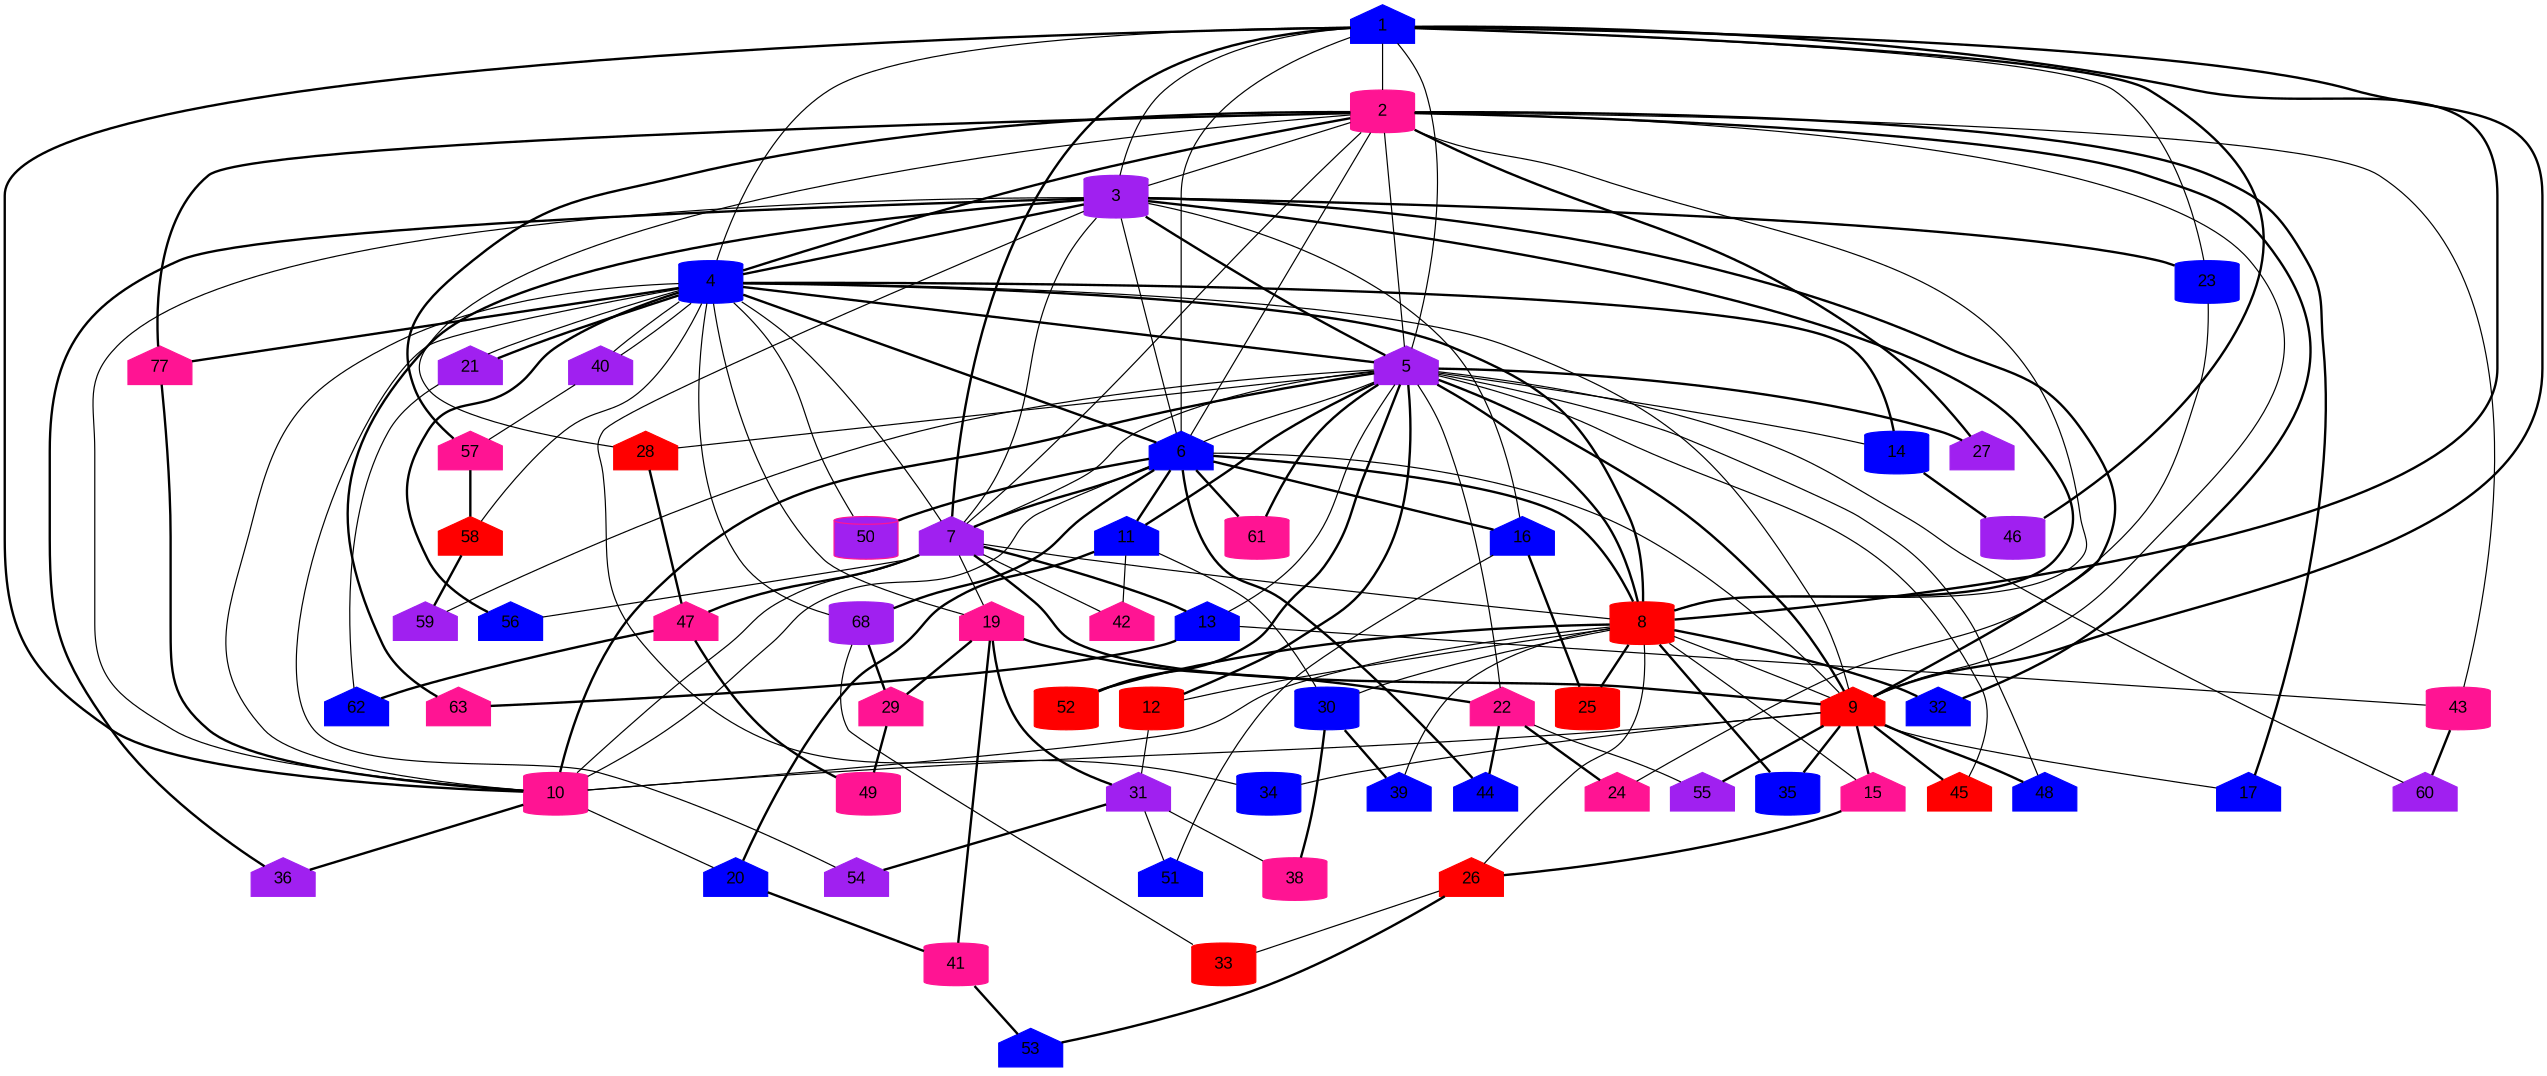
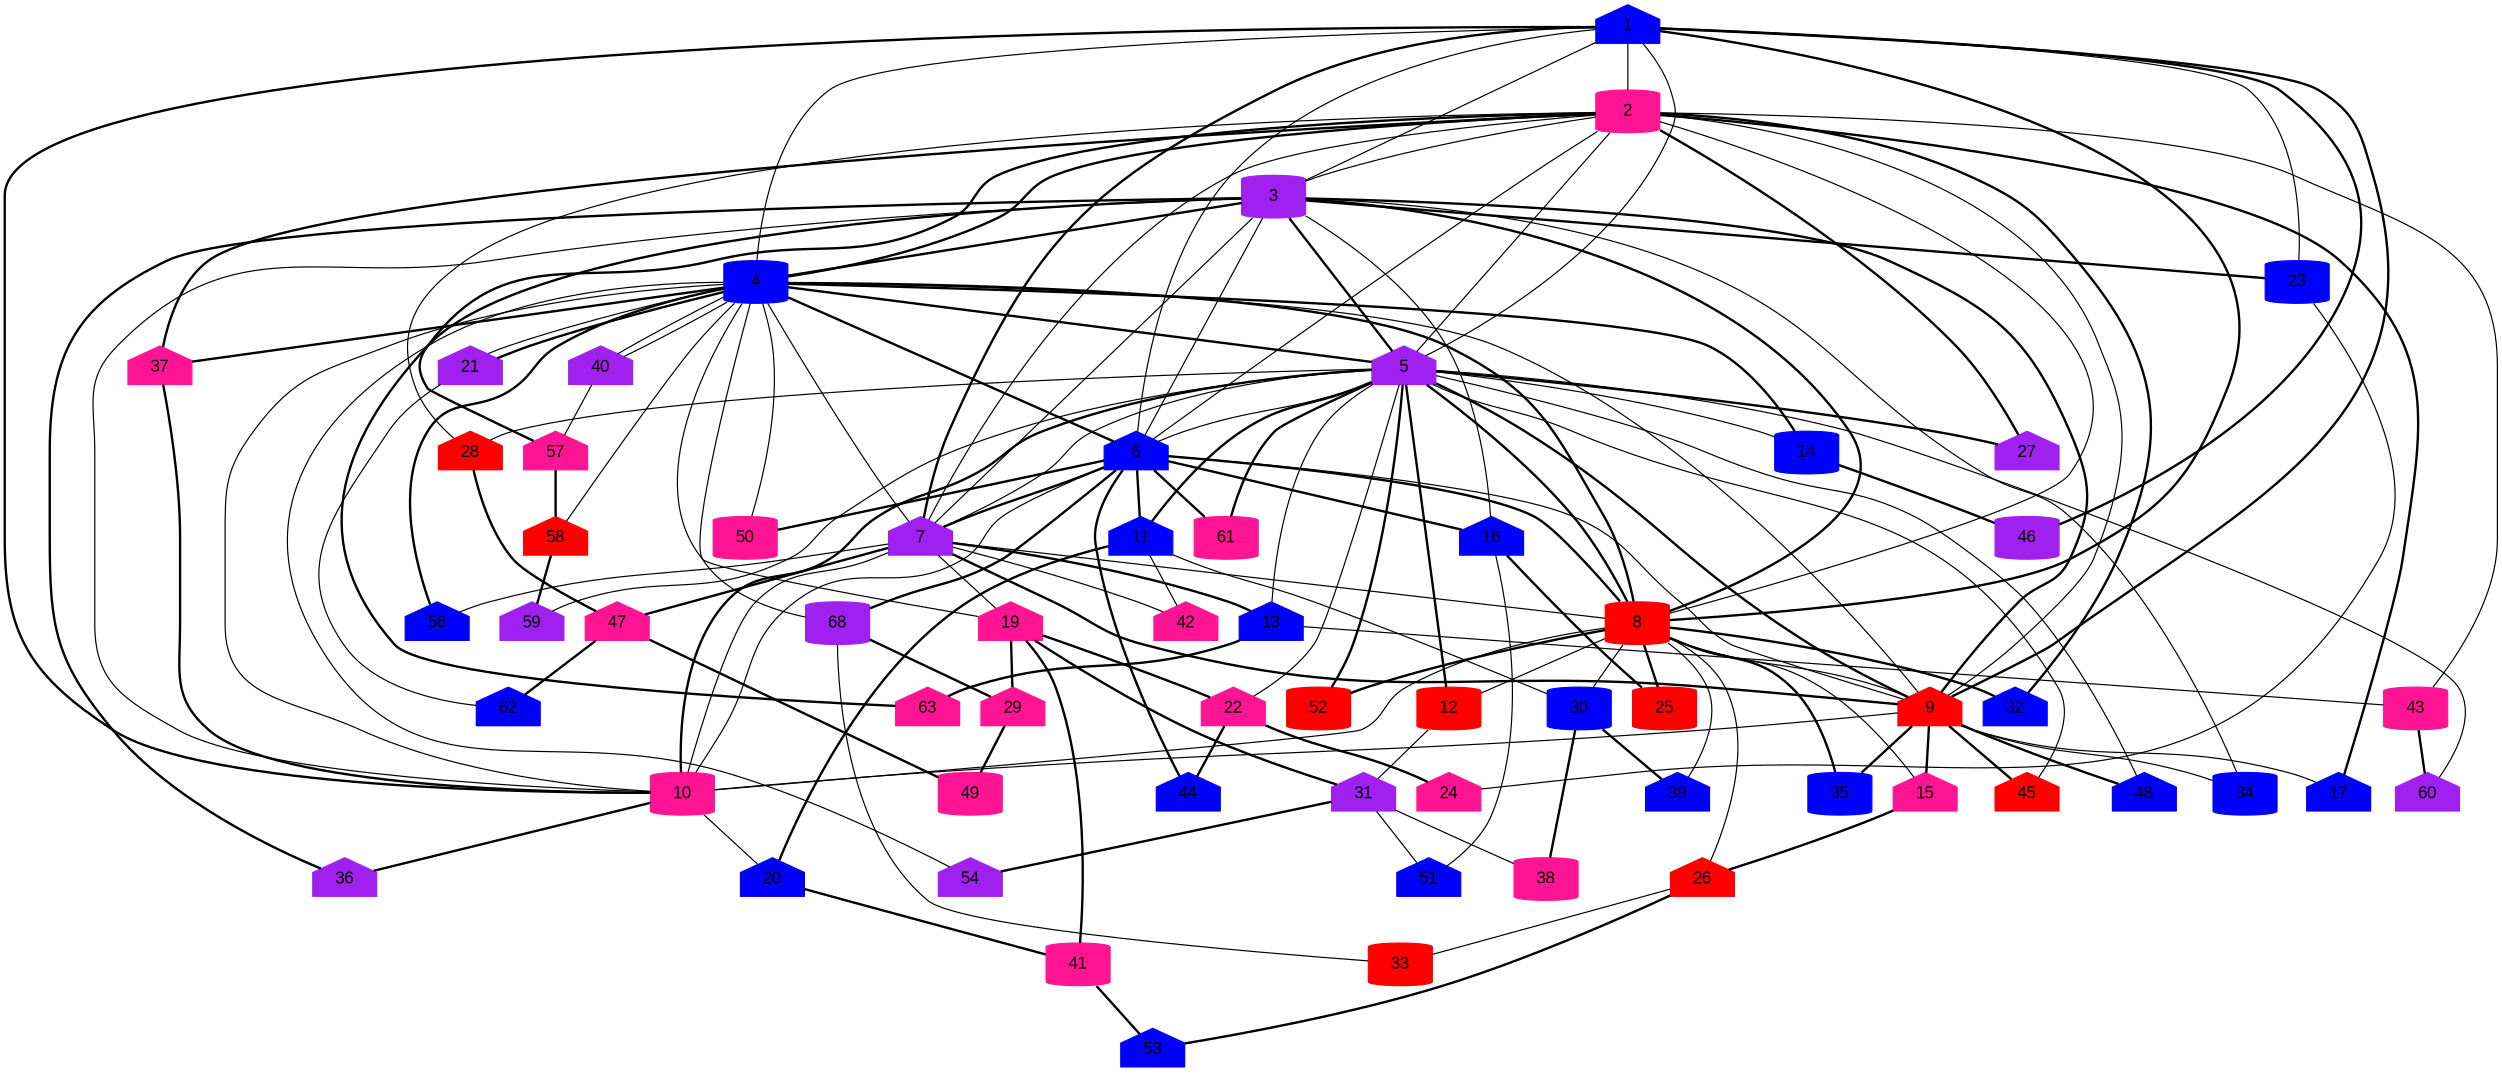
node "77": label "77" -> "37"
node "50": fillcolor purple -> deeppink
node "55": removed
